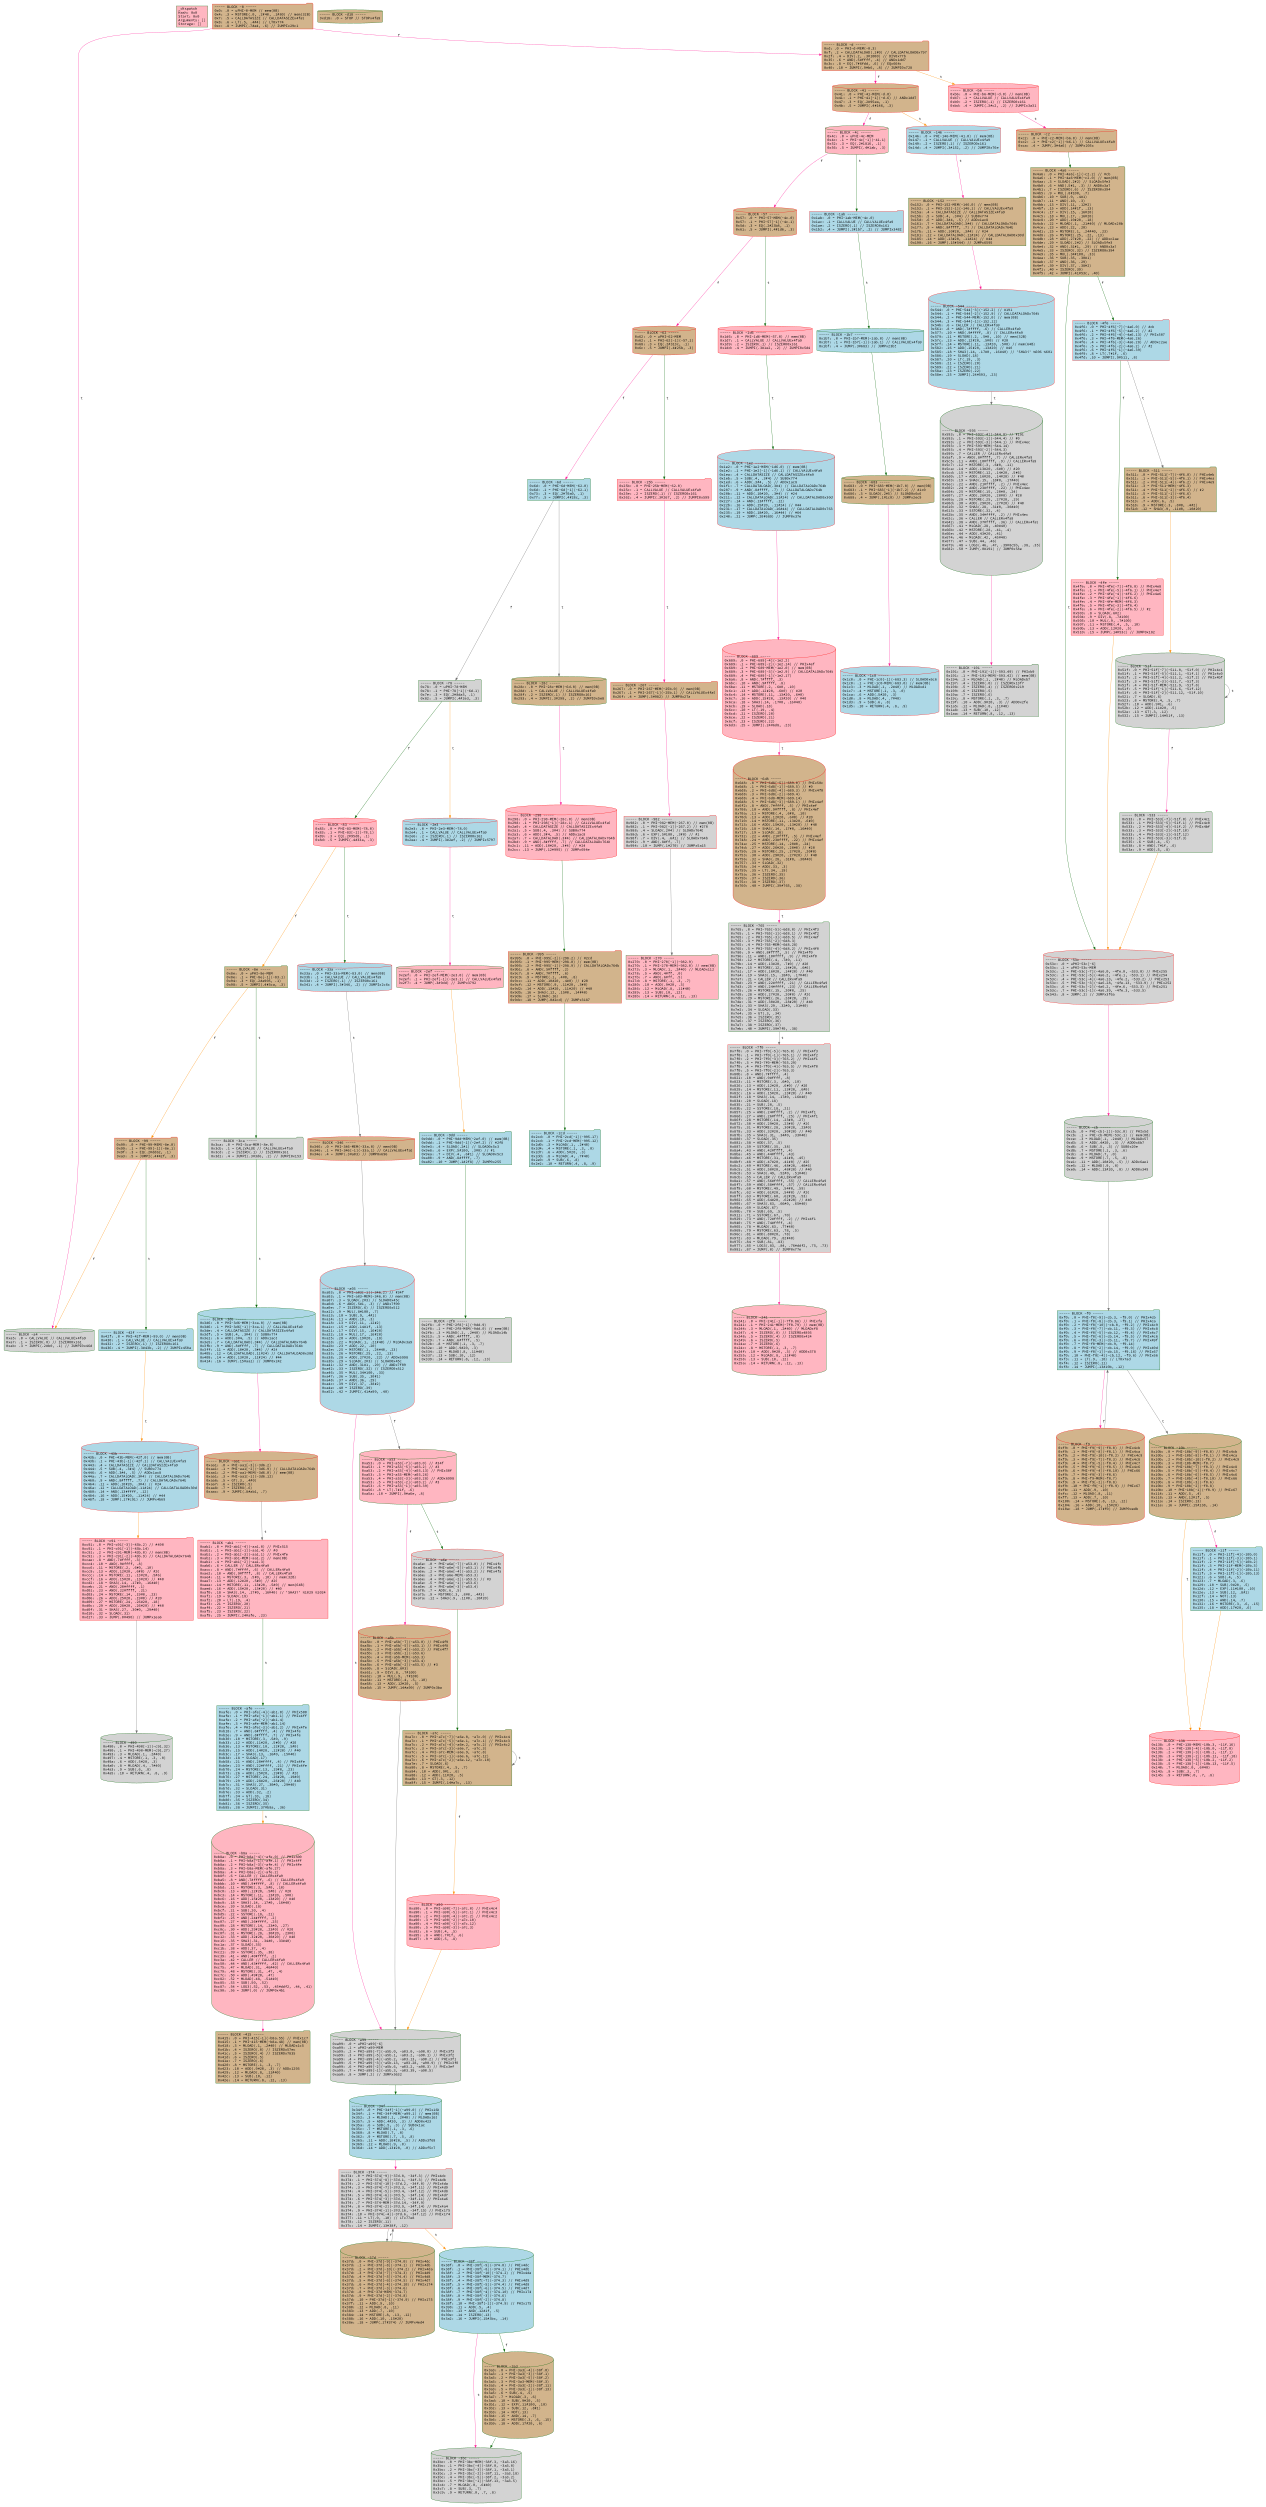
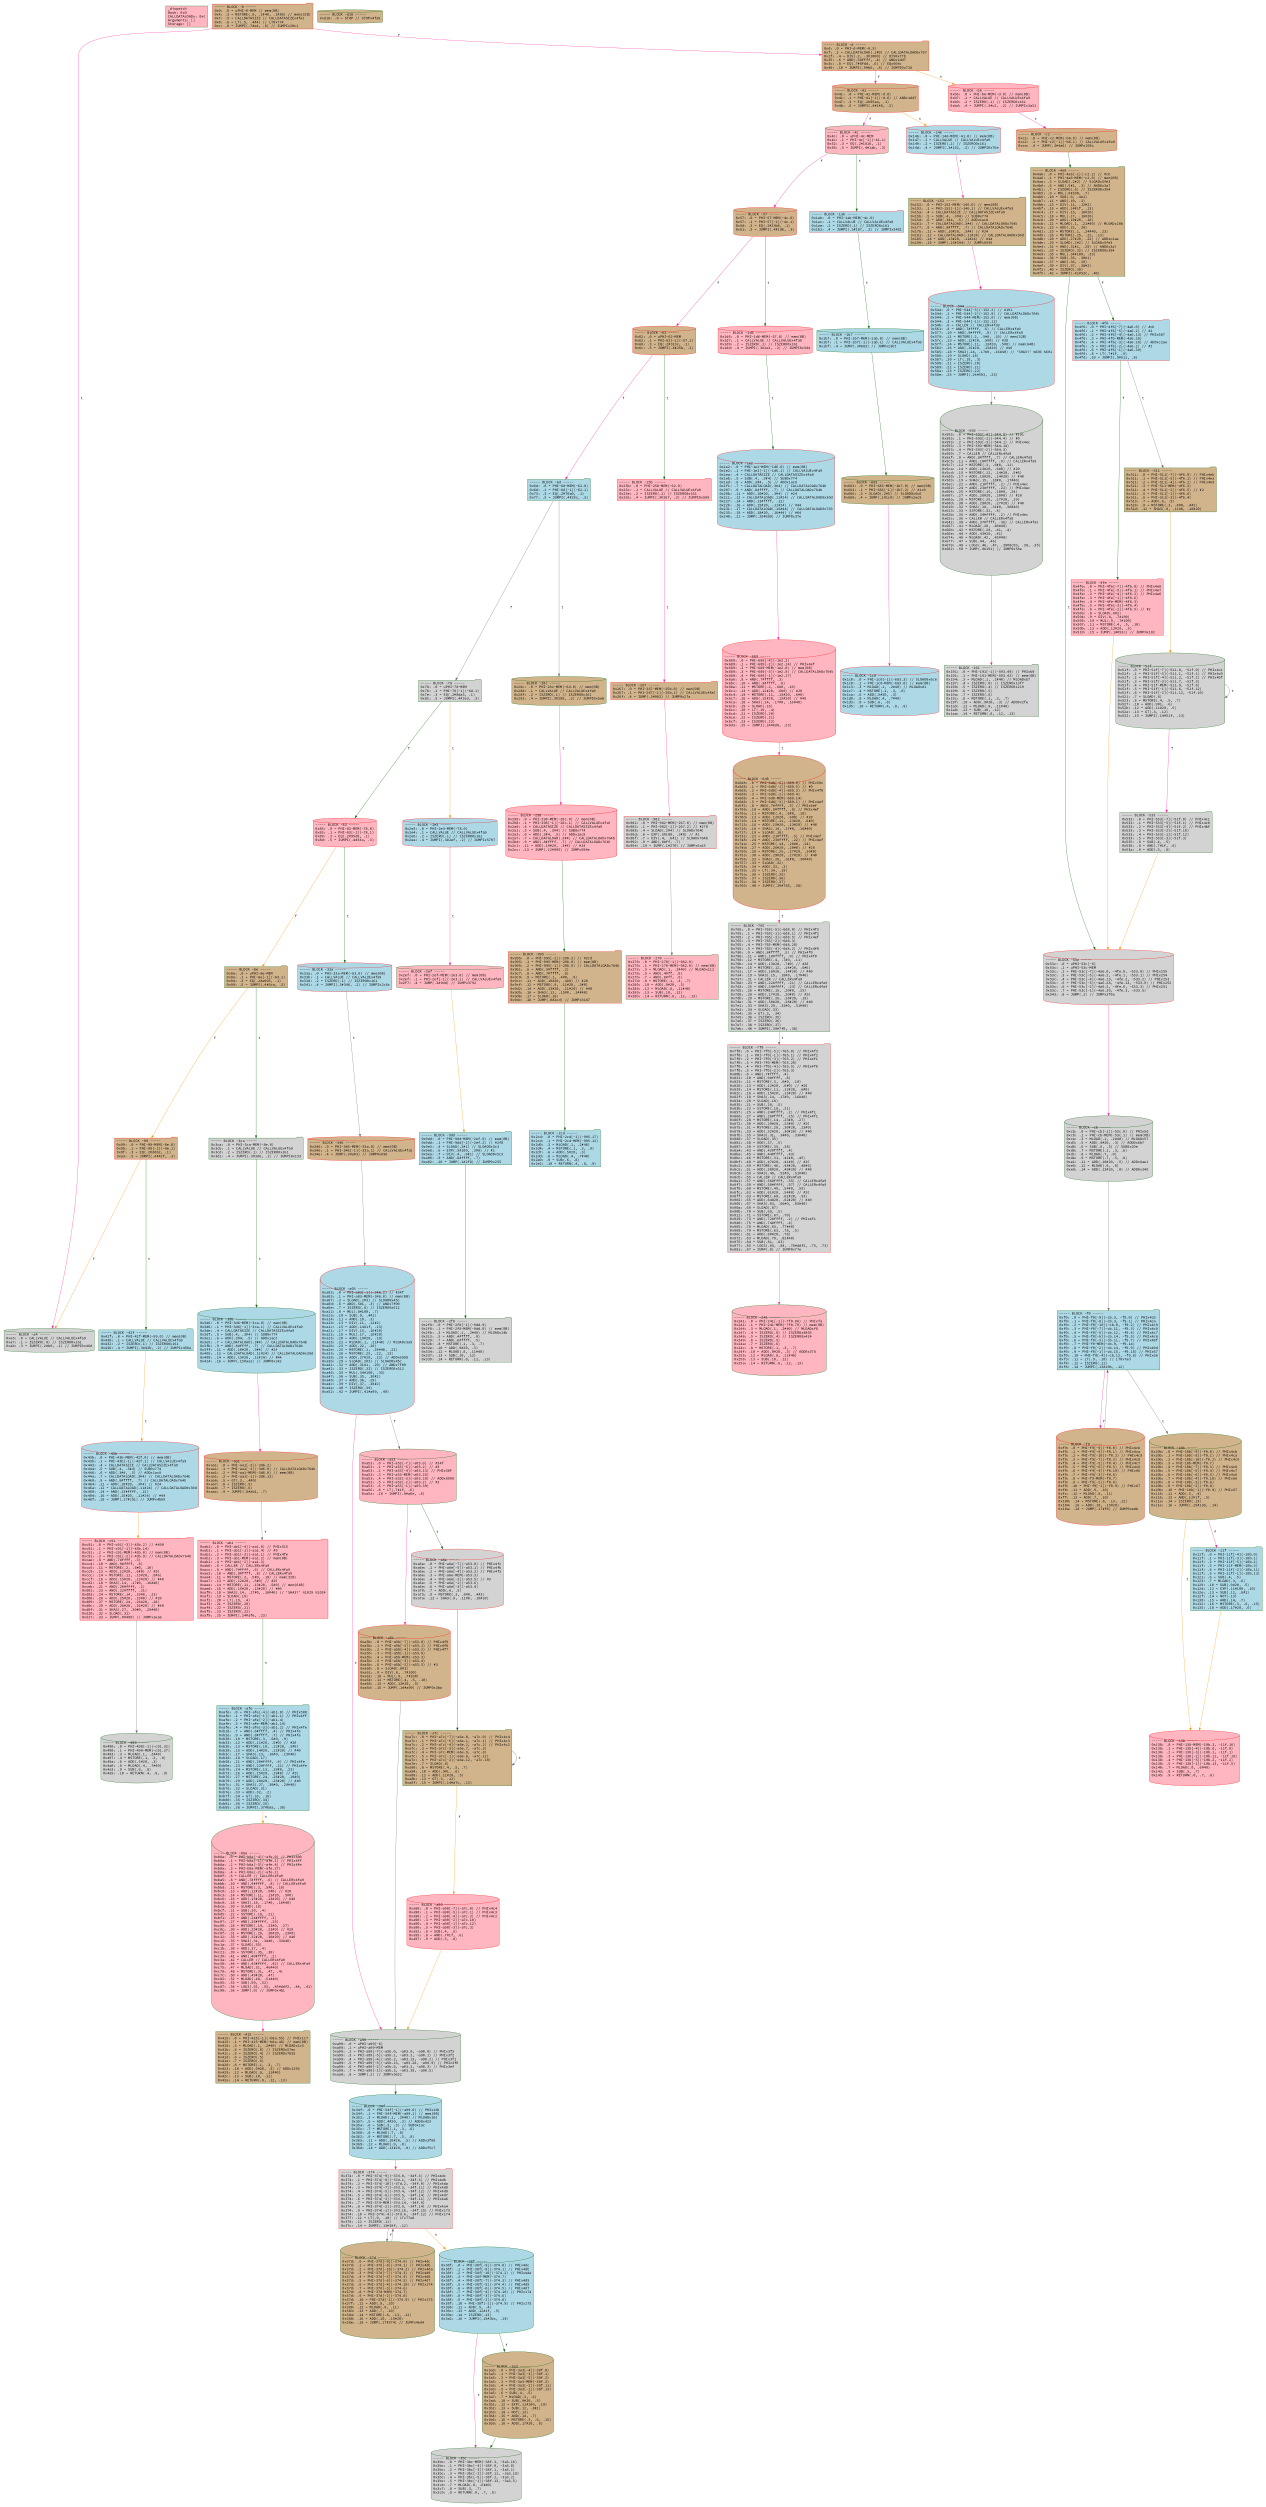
node "_dispatch": text "Start: 0x0" -> "CALLDATALOADx: 0x0"
